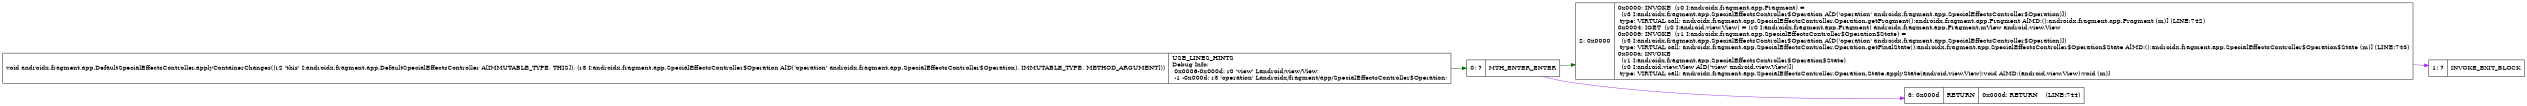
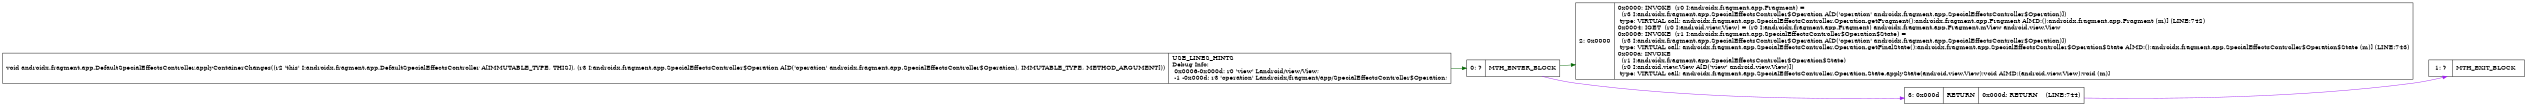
edge "2: 0x0000" -> "1: ?": now "3: 0x000d" -> "1: ?"
node "0: ?": text "MTH_ENTER_ENTER" -> "MTH_ENTER_BLOCK"
node "1: ?": text "INVOKE_EXIT_BLOCK" -> "MTH_EXIT_BLOCK"
